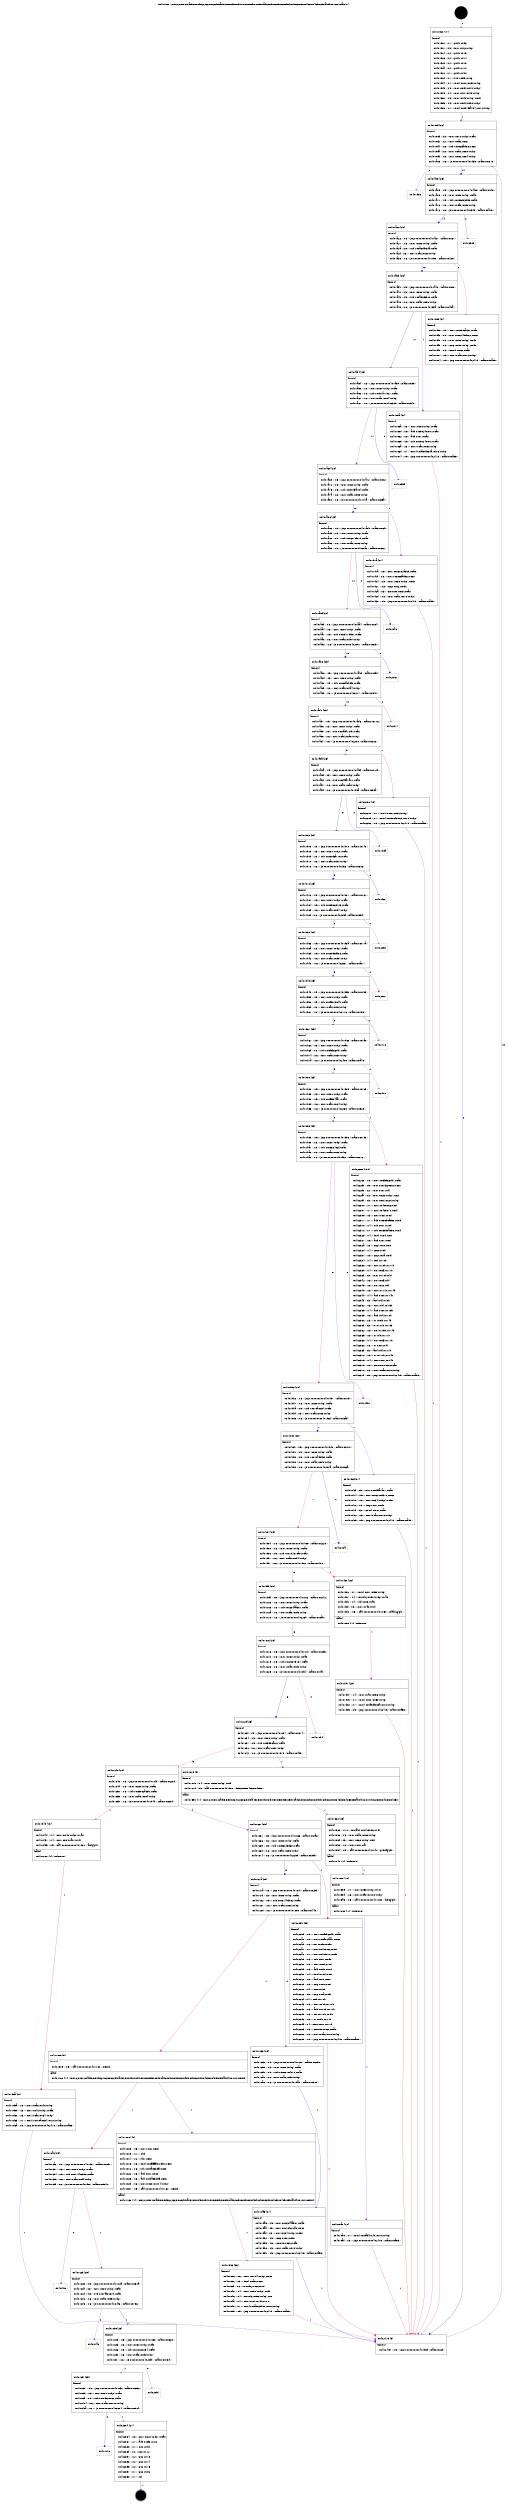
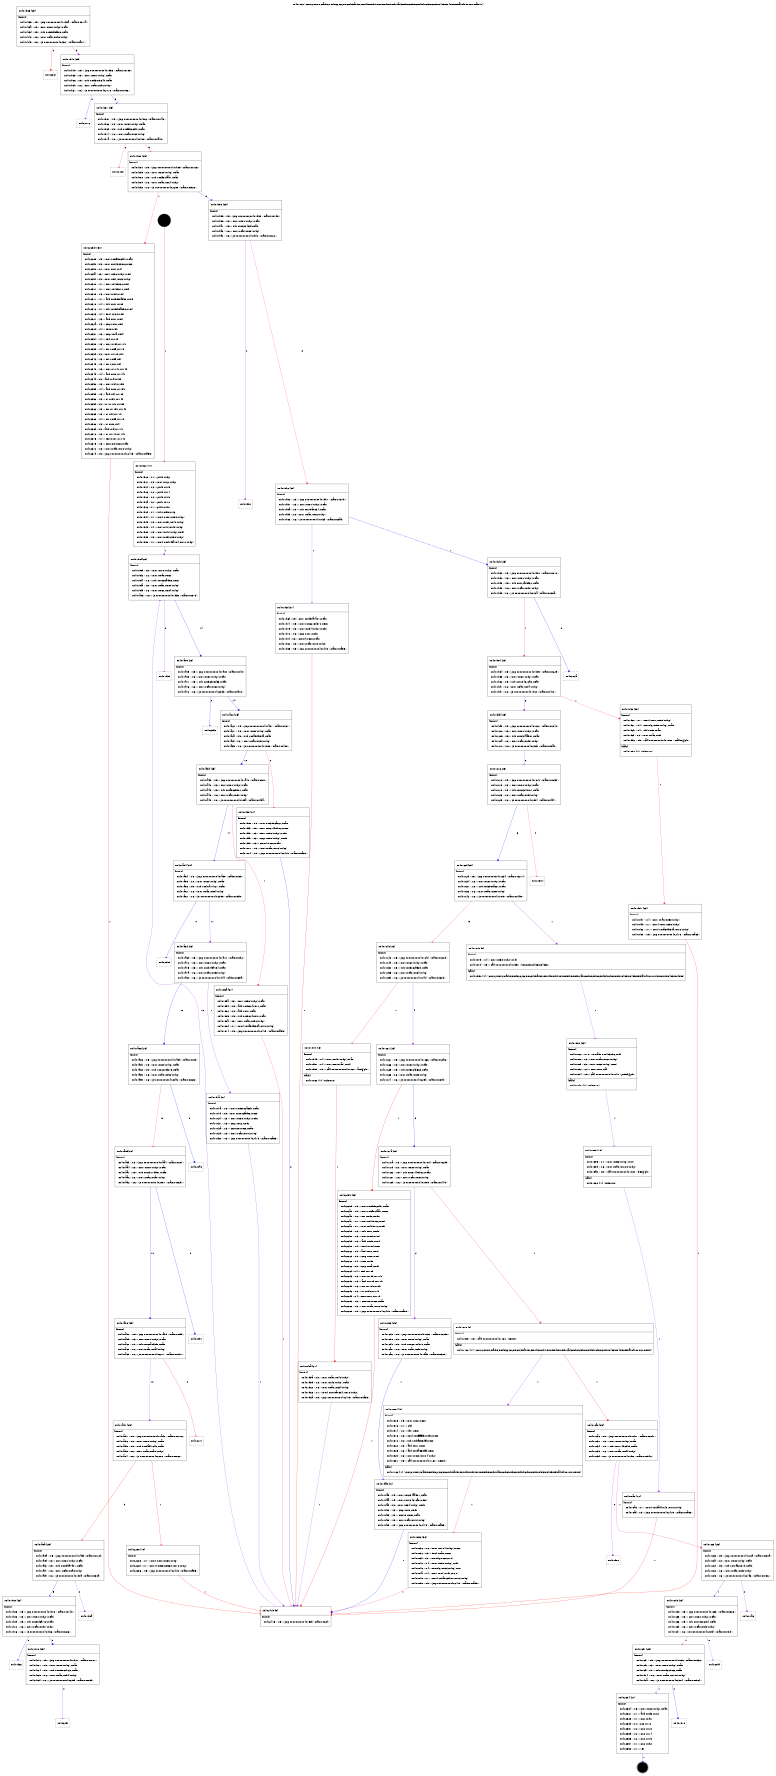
edge "0x401b1c [25]" -> "0x401b35 [25]": removed, label "9"
